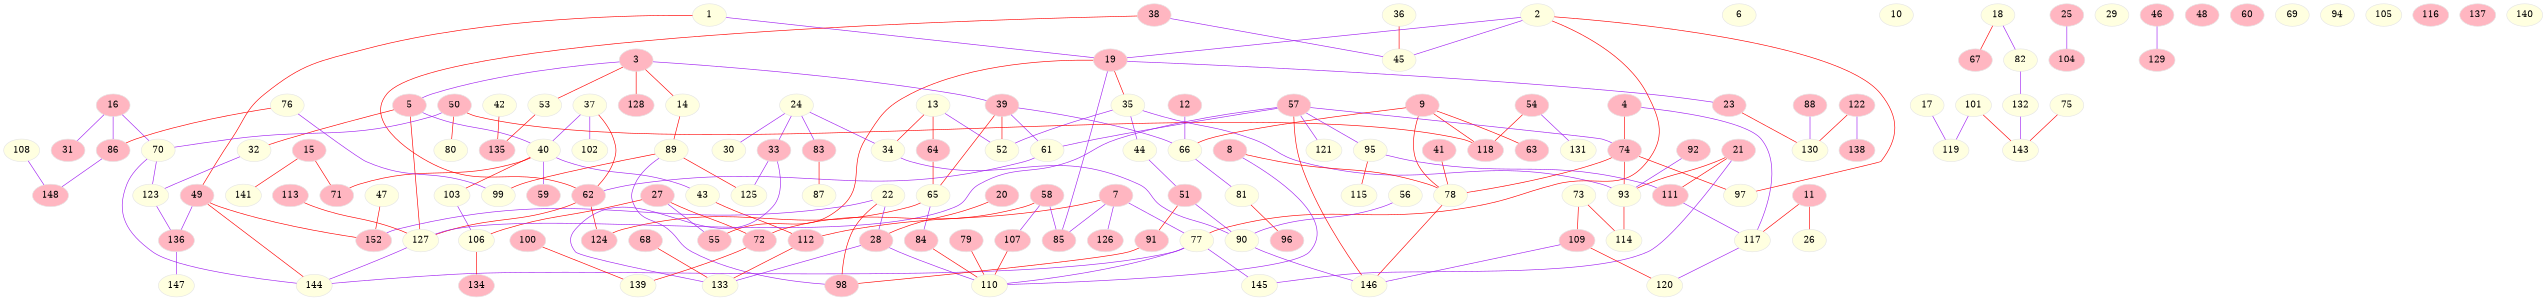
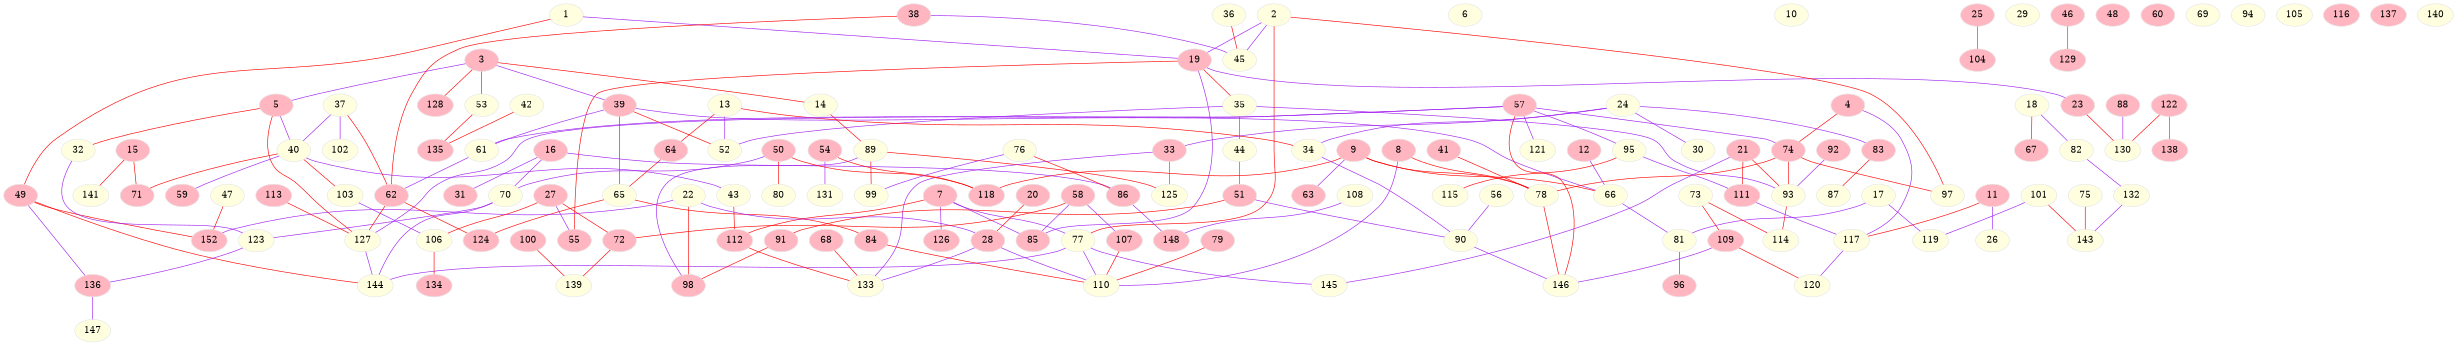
edge "9" -- "63": color red -> purple
edge "65" -- "84": color purple -> red
edge "17" -- "81": added
edge "11" -- "26": color red -> purple
